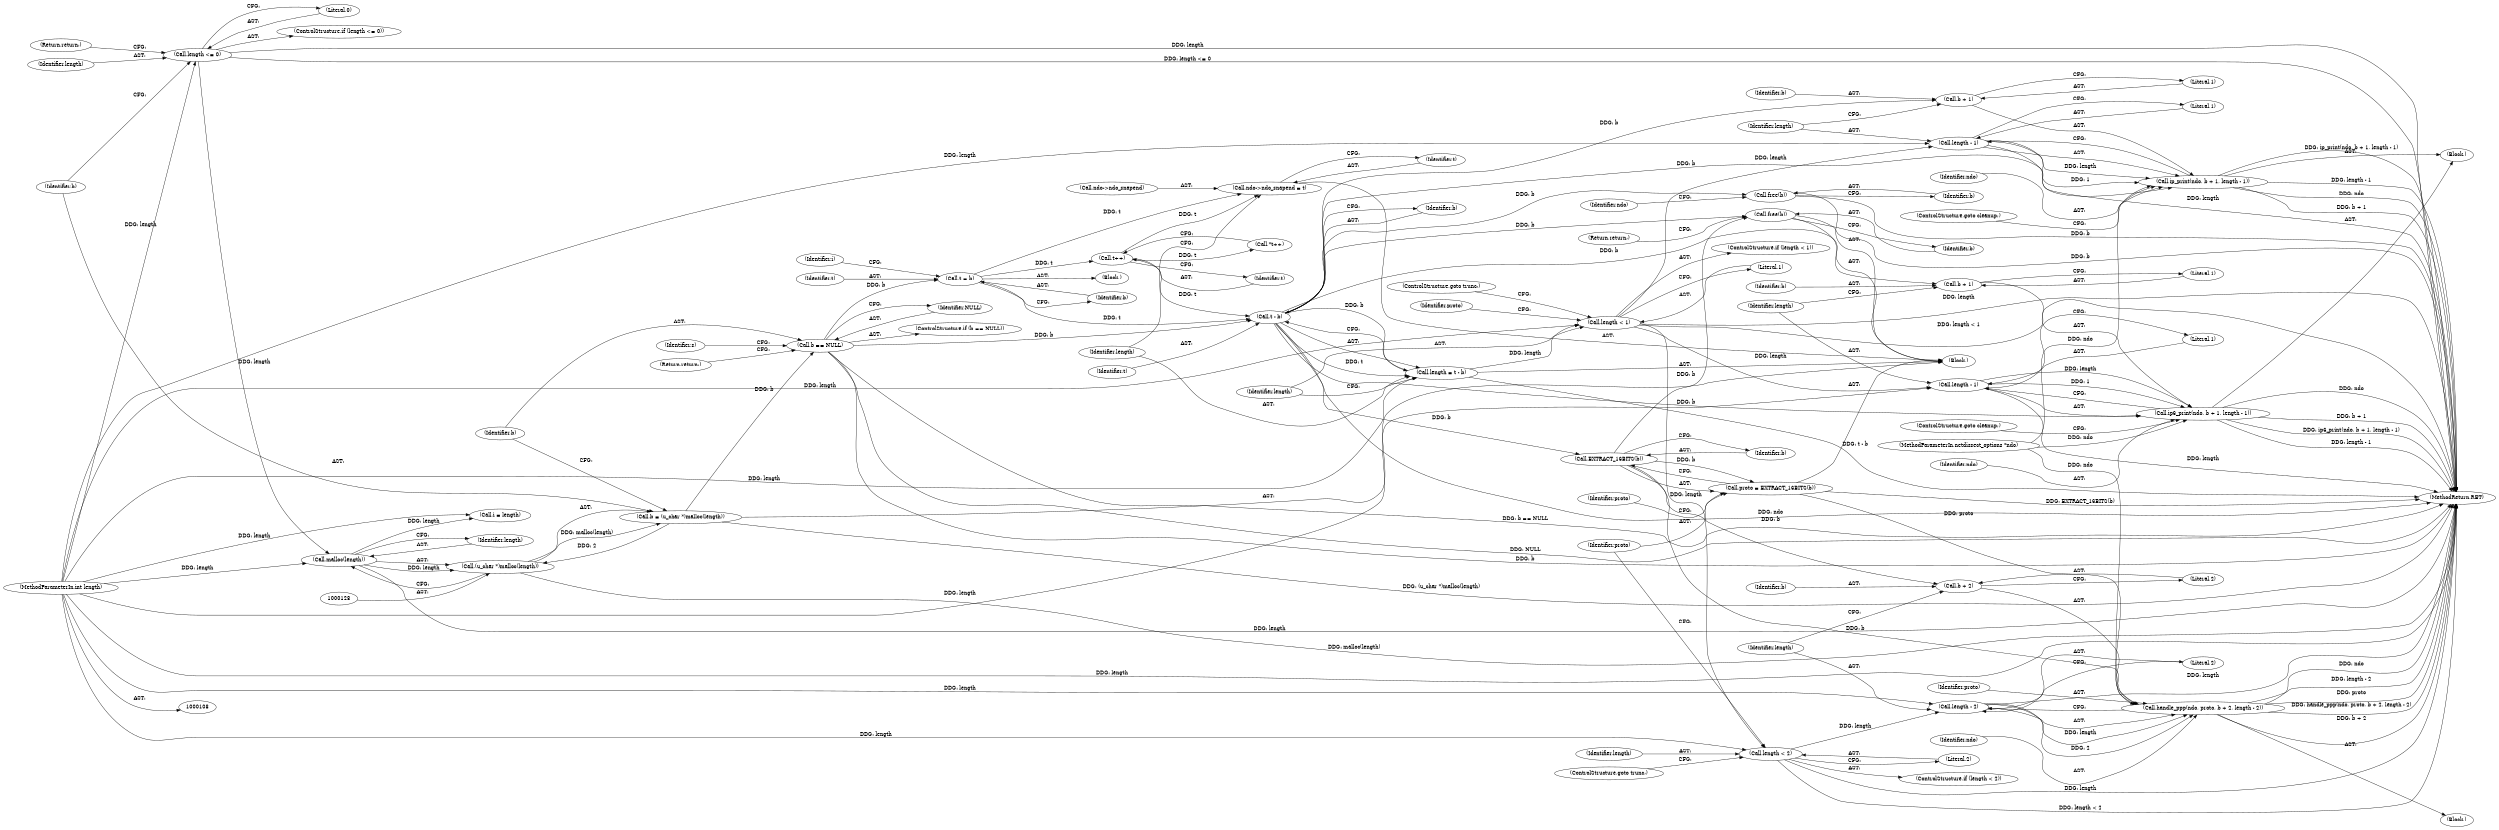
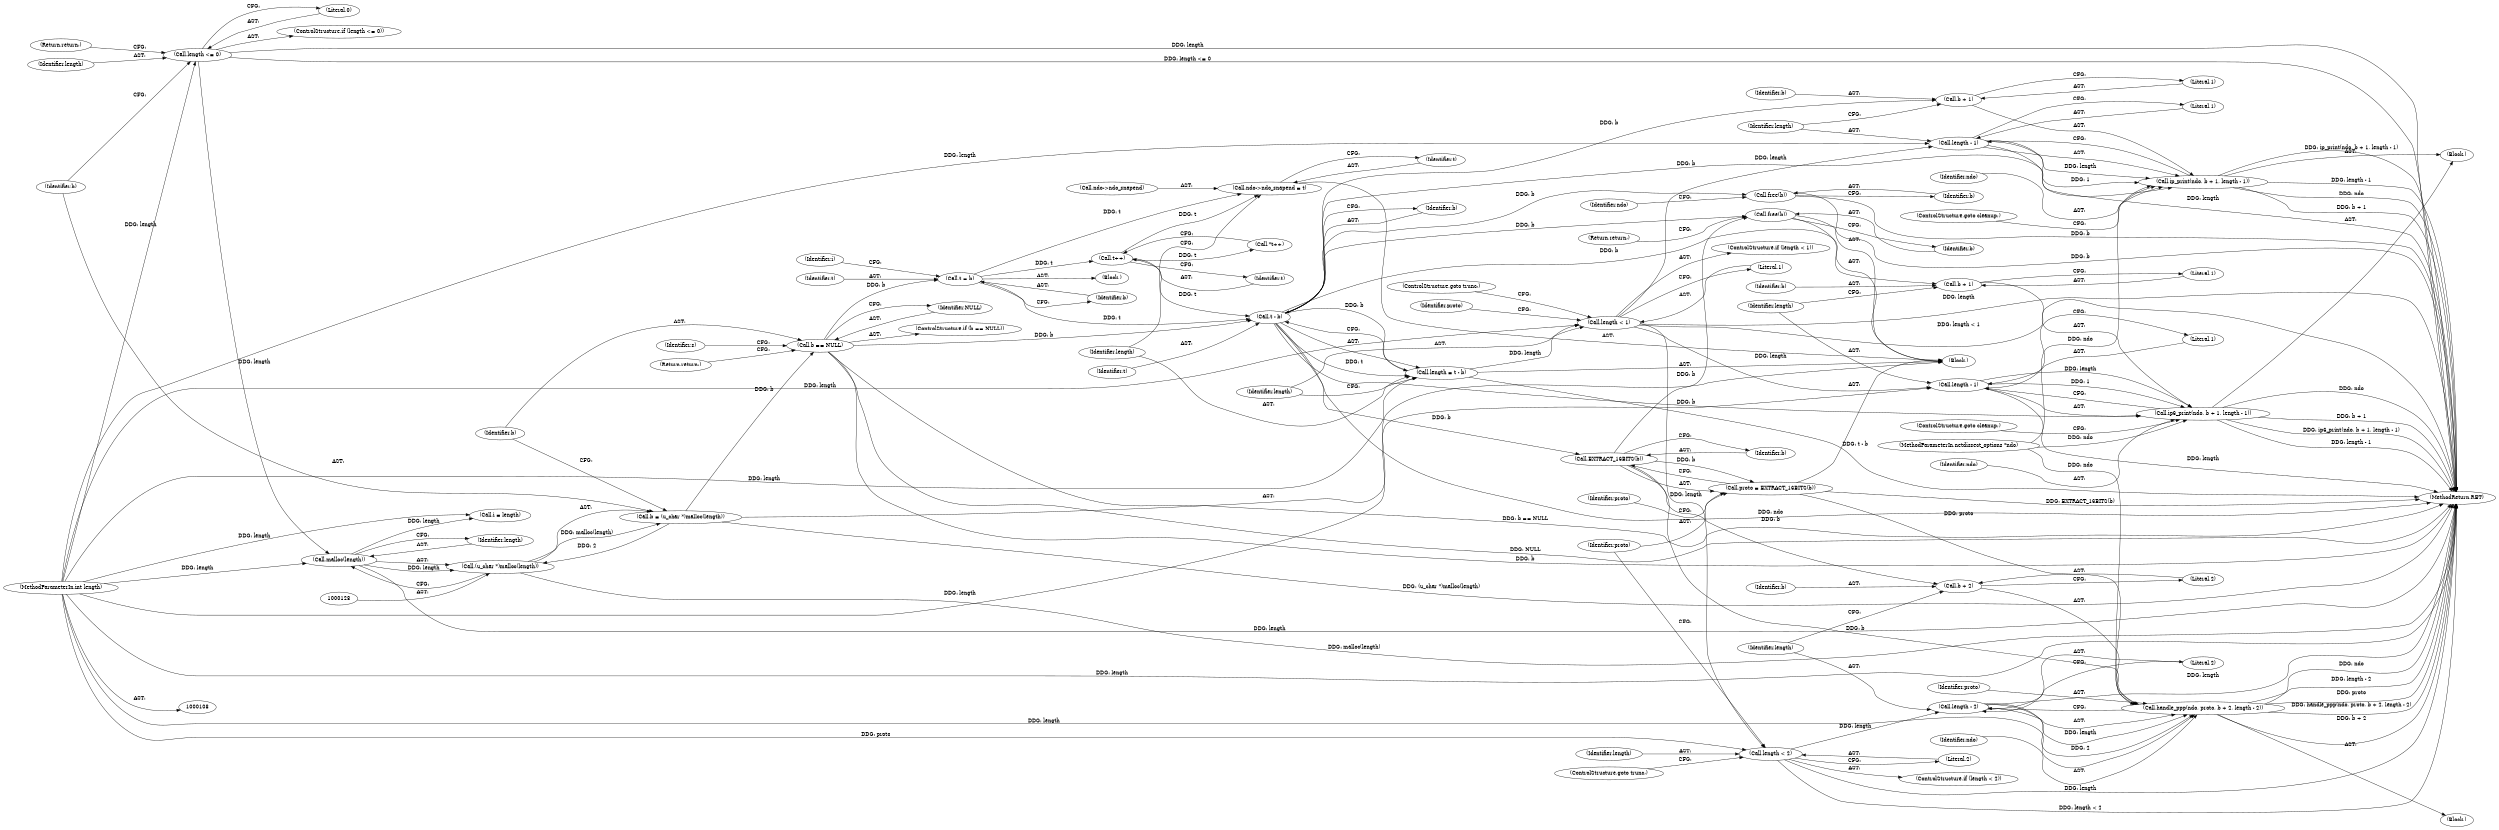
edge "(MethodParameterIn,int length)" -> "(Call,length - 2)": now "(MethodParameterIn,int length)" -> "(Call,handle_ppp(ndo, proto, b + 2, length - 2))"
edge "(MethodParameterIn,int length)" -> "(Call,length < 2)": label "DDG: length" -> "DDG: proto"
